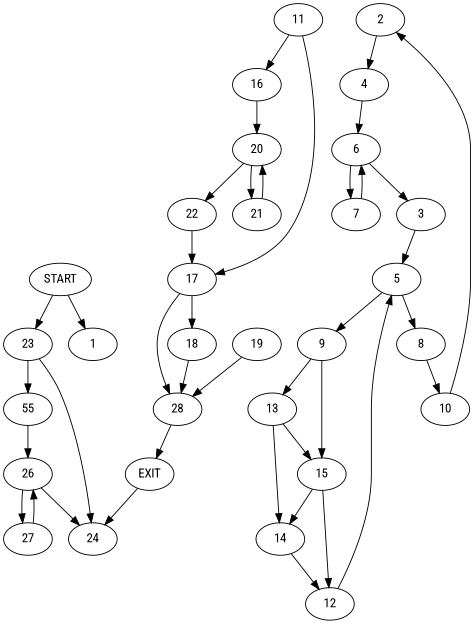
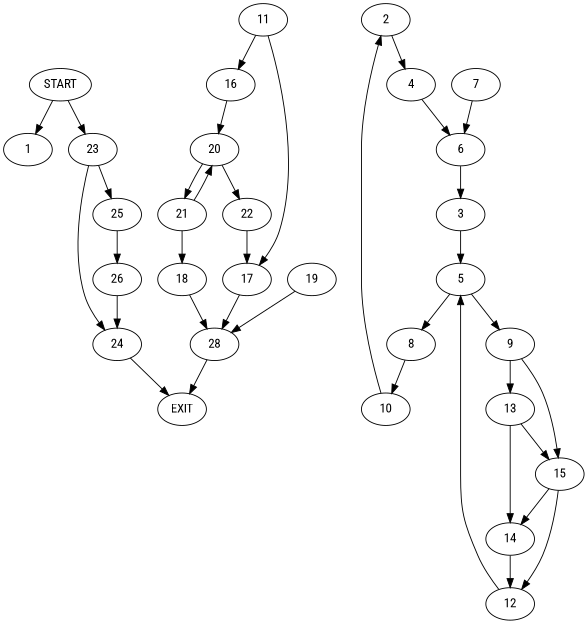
edge "6" -> "7": removed
edge "17" -> "18": now "21" -> "18"
node "55": label "55" -> "25"
edge "EXIT" -> "24": reversed
node "27": removed
